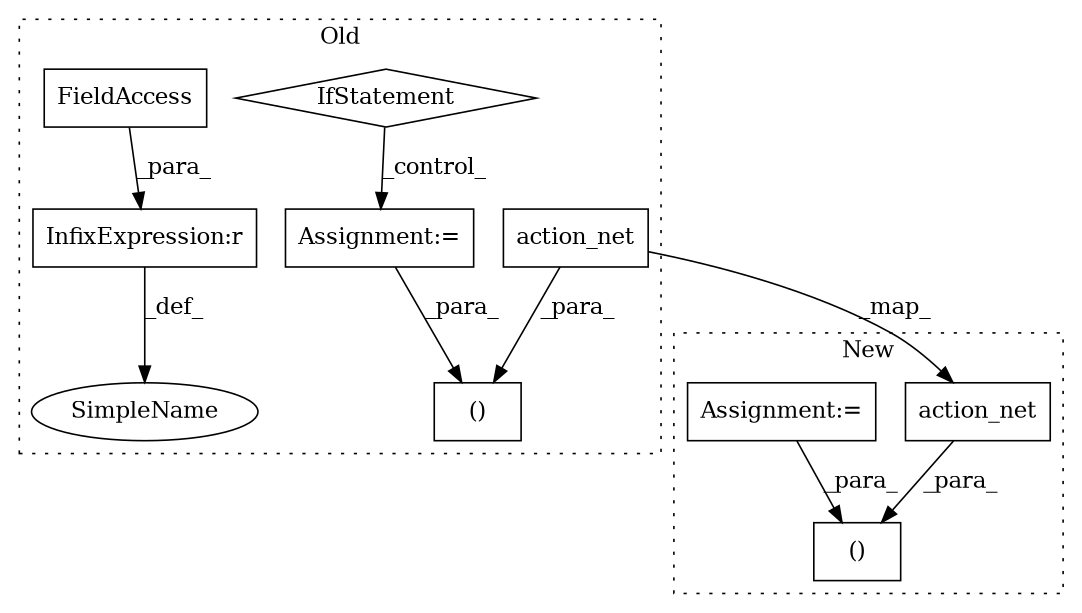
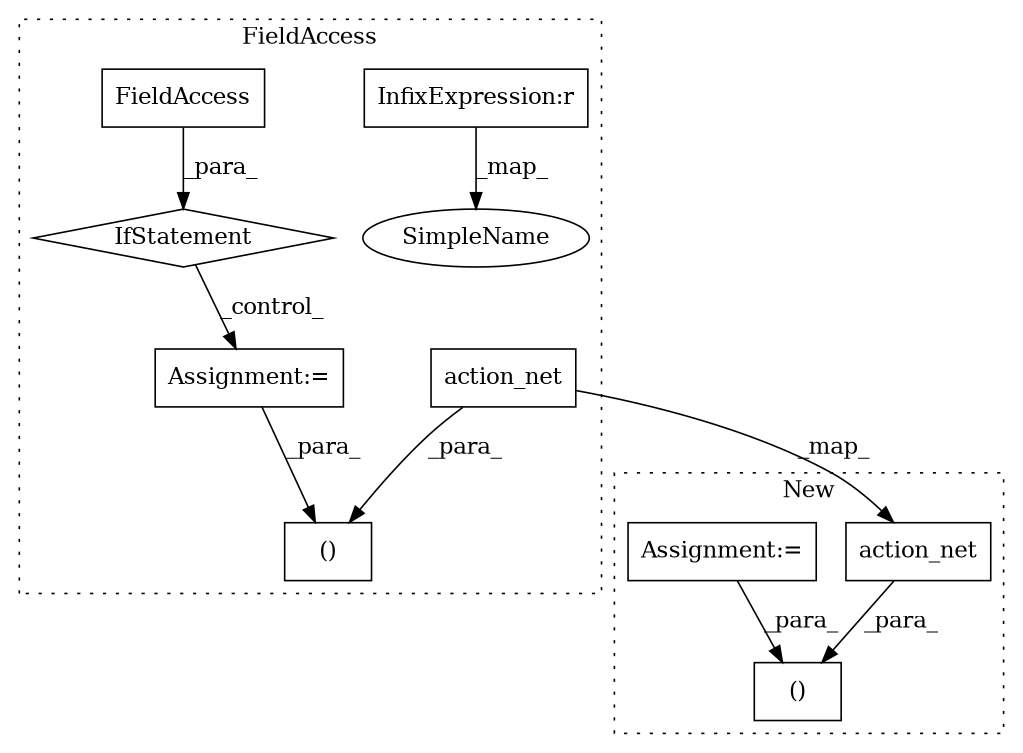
cluster "Old": label "Old" -> "FieldAccess"
edge "FieldAccess" -> "InfixExpression:r": now "FieldAccess" -> "IfStatement"
edge "InfixExpression:r" -> "SimpleName": label "_def_" -> "_map_"
